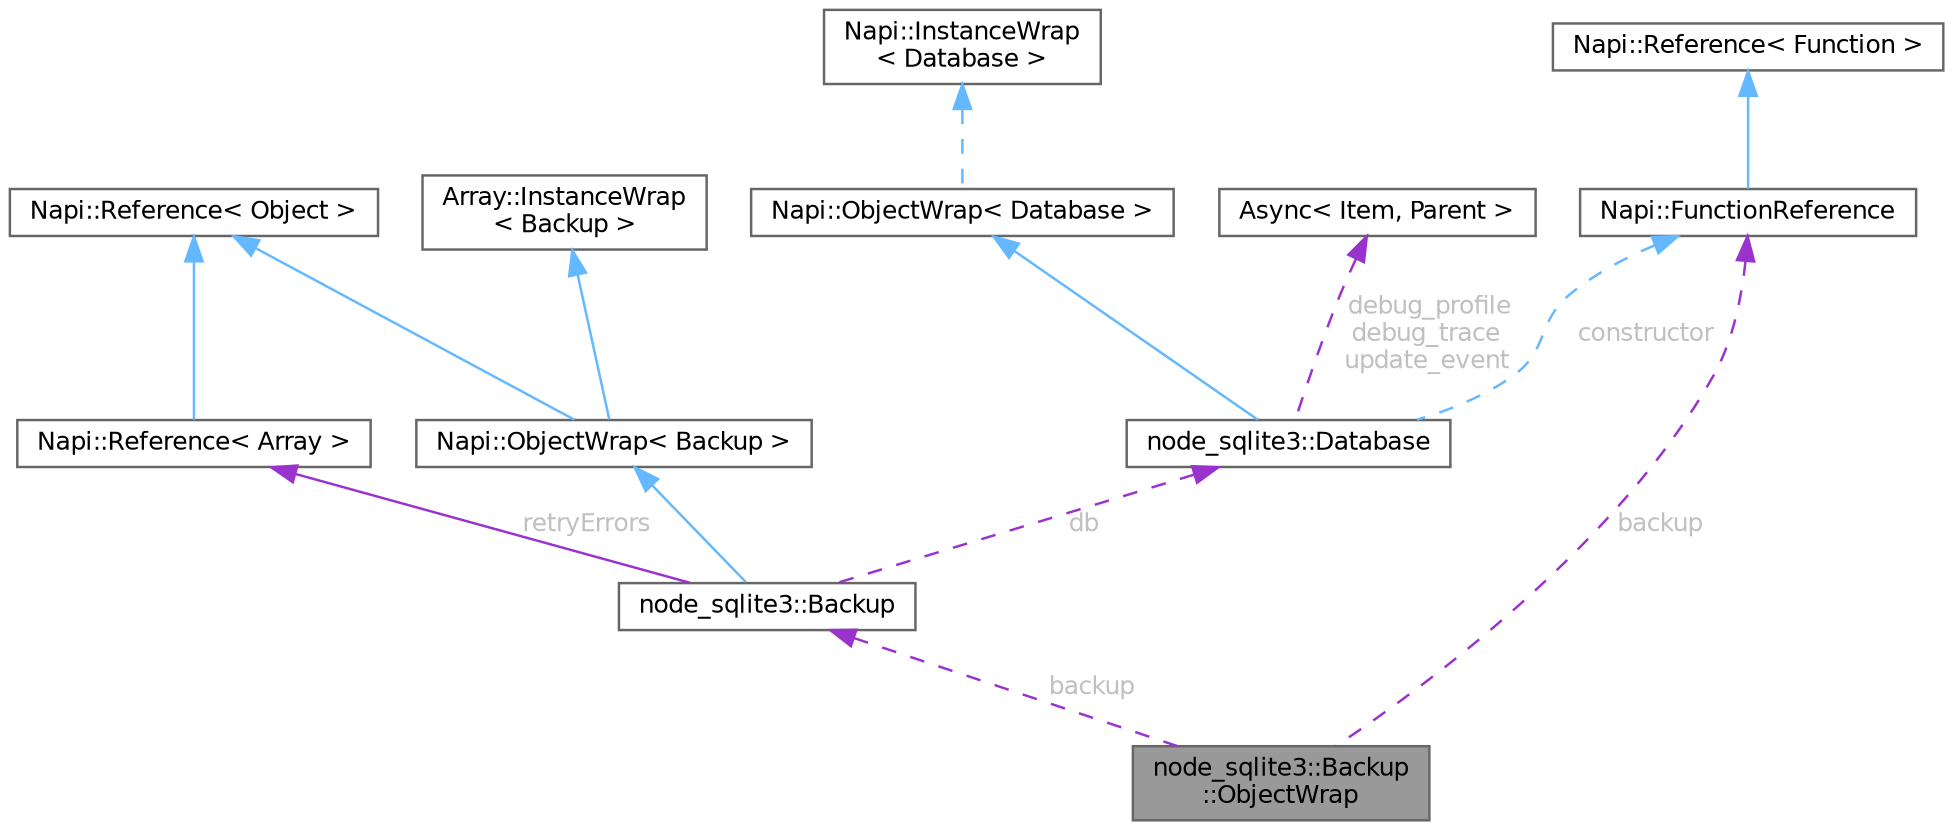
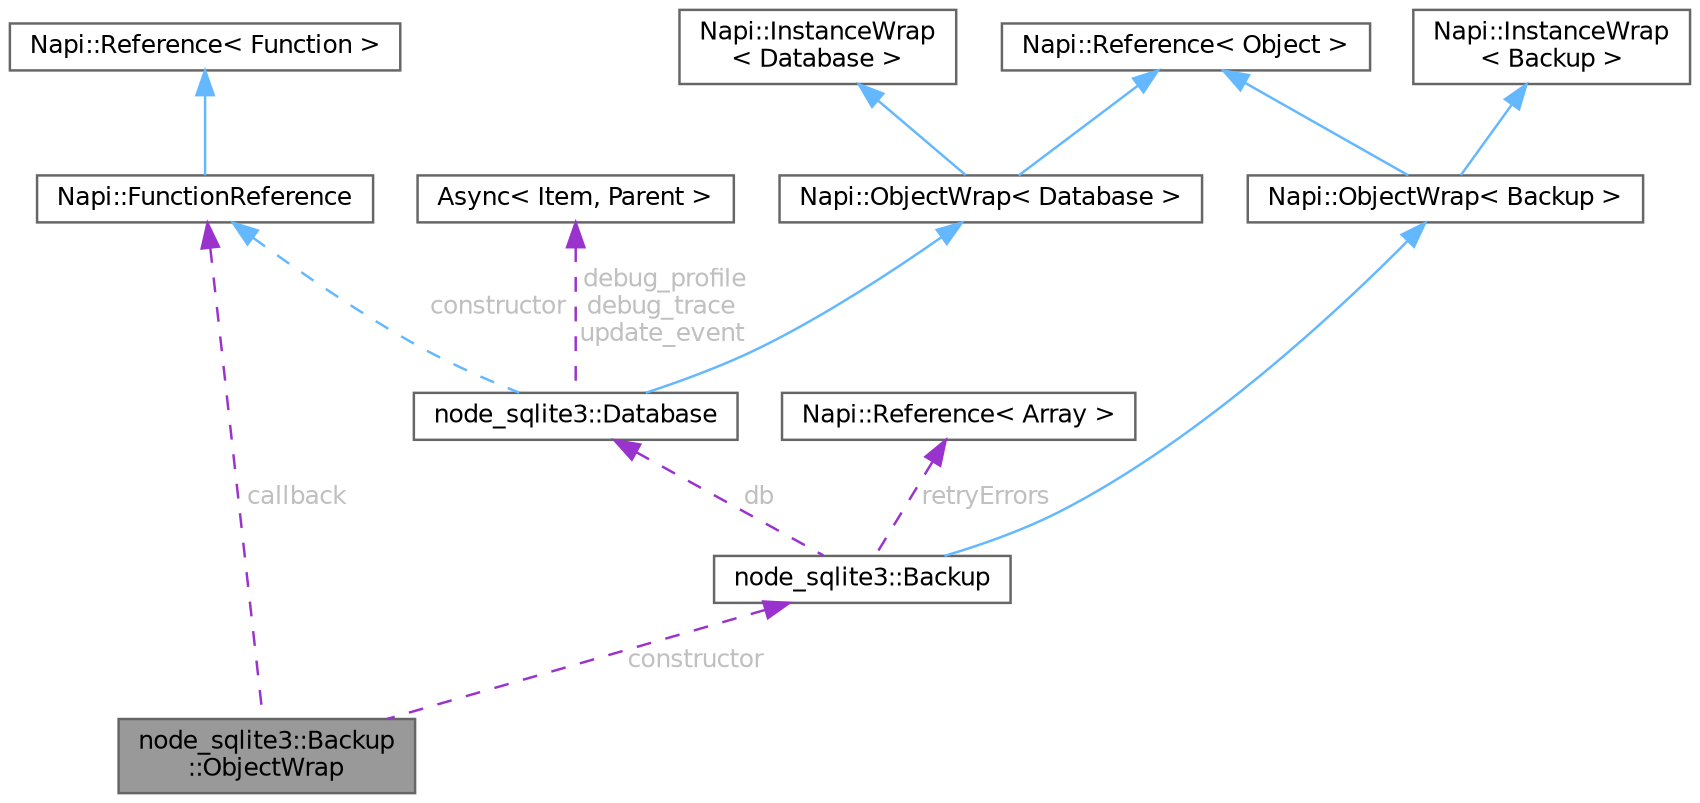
edge "Napi::ObjectWrap< Database >" -> "Napi::InstanceWrap < Database >": style dashed -> solid
node "Array::InstanceWrap < Backup >": label "Array::InstanceWrap < Backup >" -> "Napi::InstanceWrap < Backup >"
edge "Napi::Reference< Array >" -> "Napi::Reference< Object >": now "Napi::ObjectWrap< Database >" -> "Napi::Reference< Object >"
edge "node_sqlite3::Backup ::ObjectWrap" -> "Napi::FunctionReference": label " backup" -> " callback"
edge "node_sqlite3::Backup" -> "Napi::Reference< Array >": style solid -> dashed
edge "node_sqlite3::Backup ::ObjectWrap" -> "node_sqlite3::Backup": label " backup" -> " constructor"
